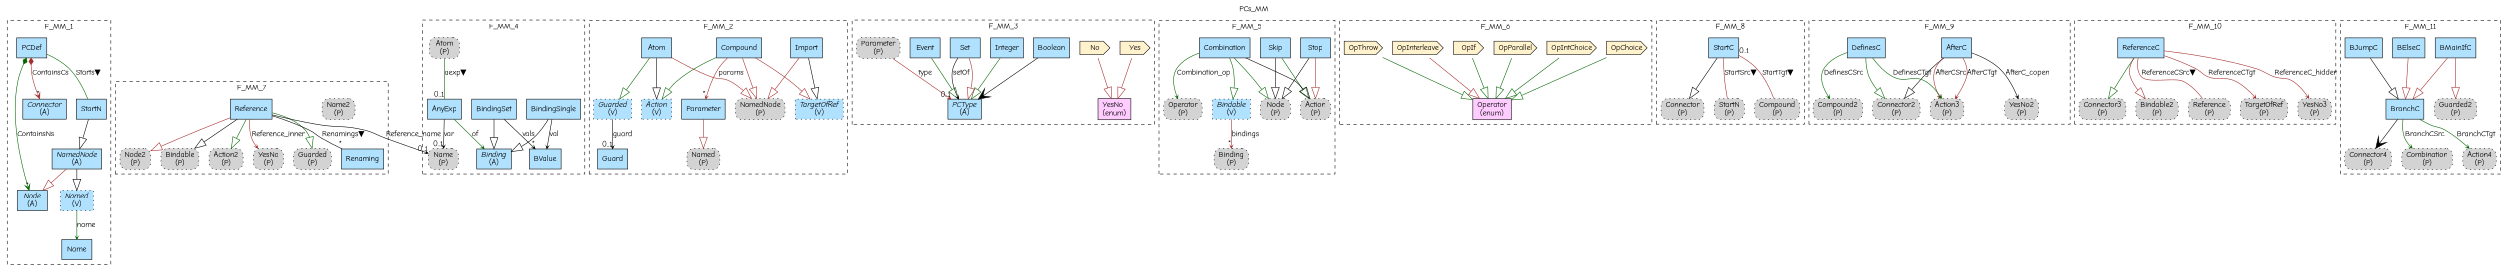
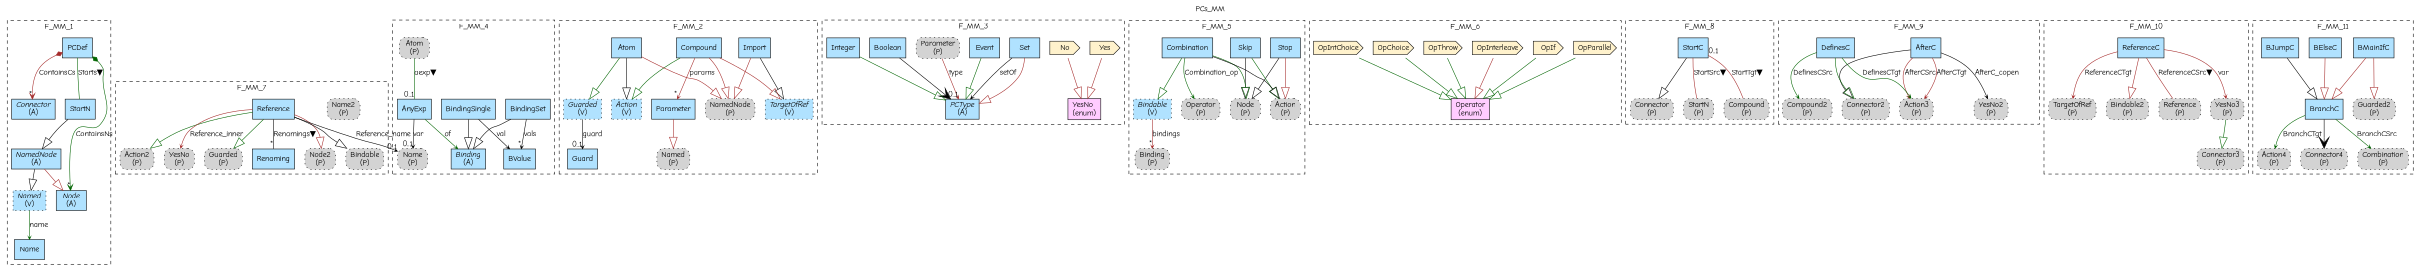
edge "ReferenceC" -> "Connector3": now "YesNo3" -> "Connector3"
edge "ReferenceC" -> "YesNo3": label "ReferenceC_hidden" -> "var"
